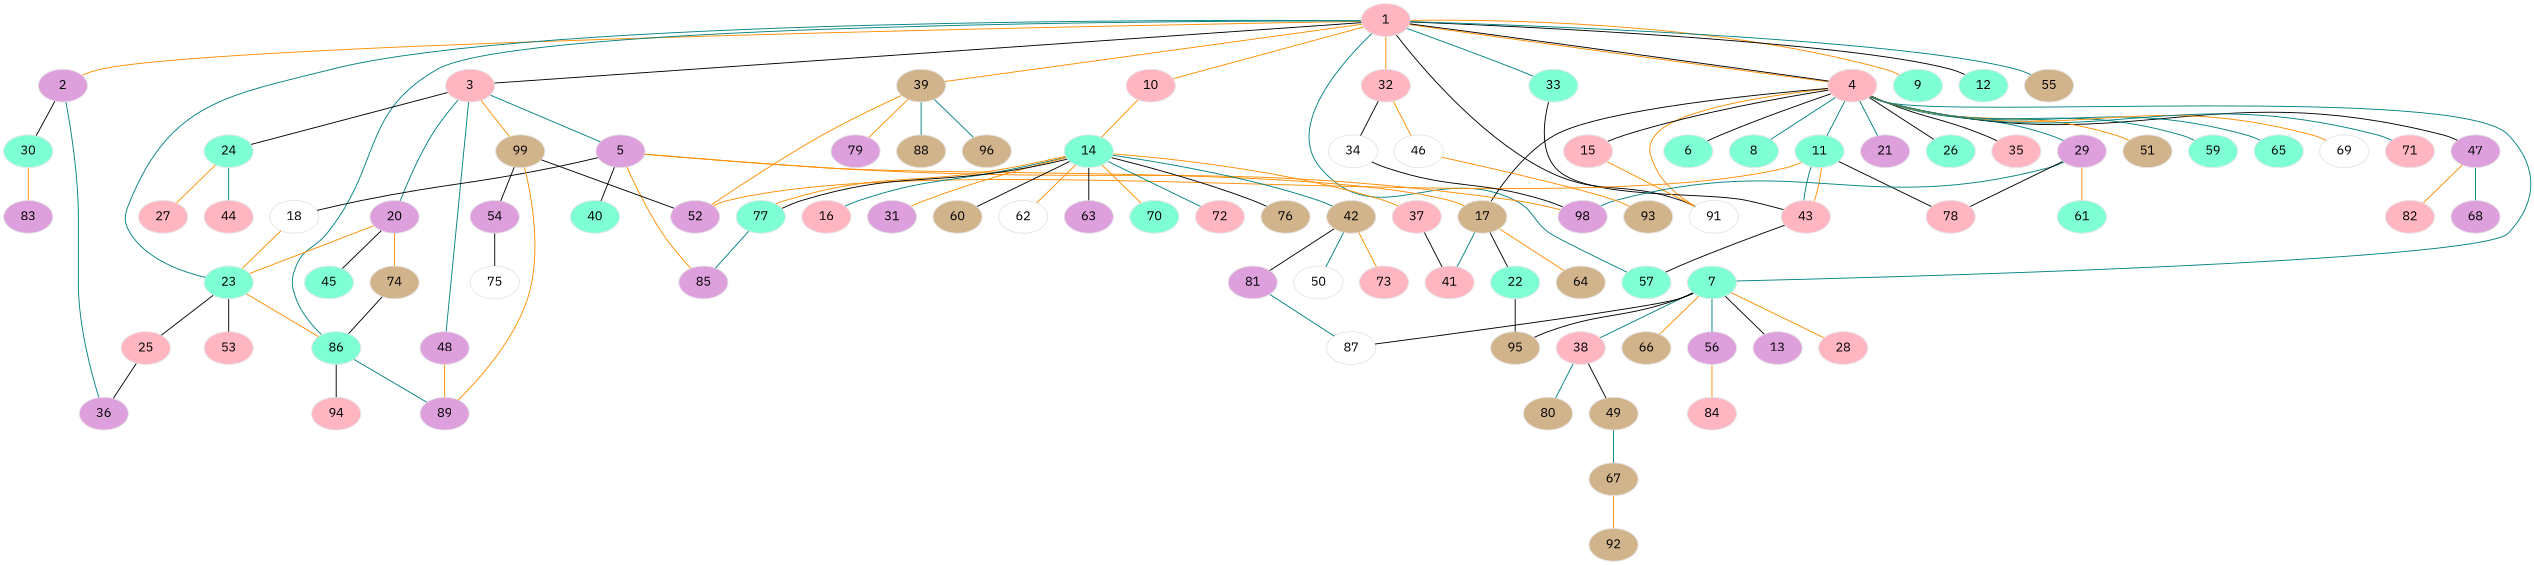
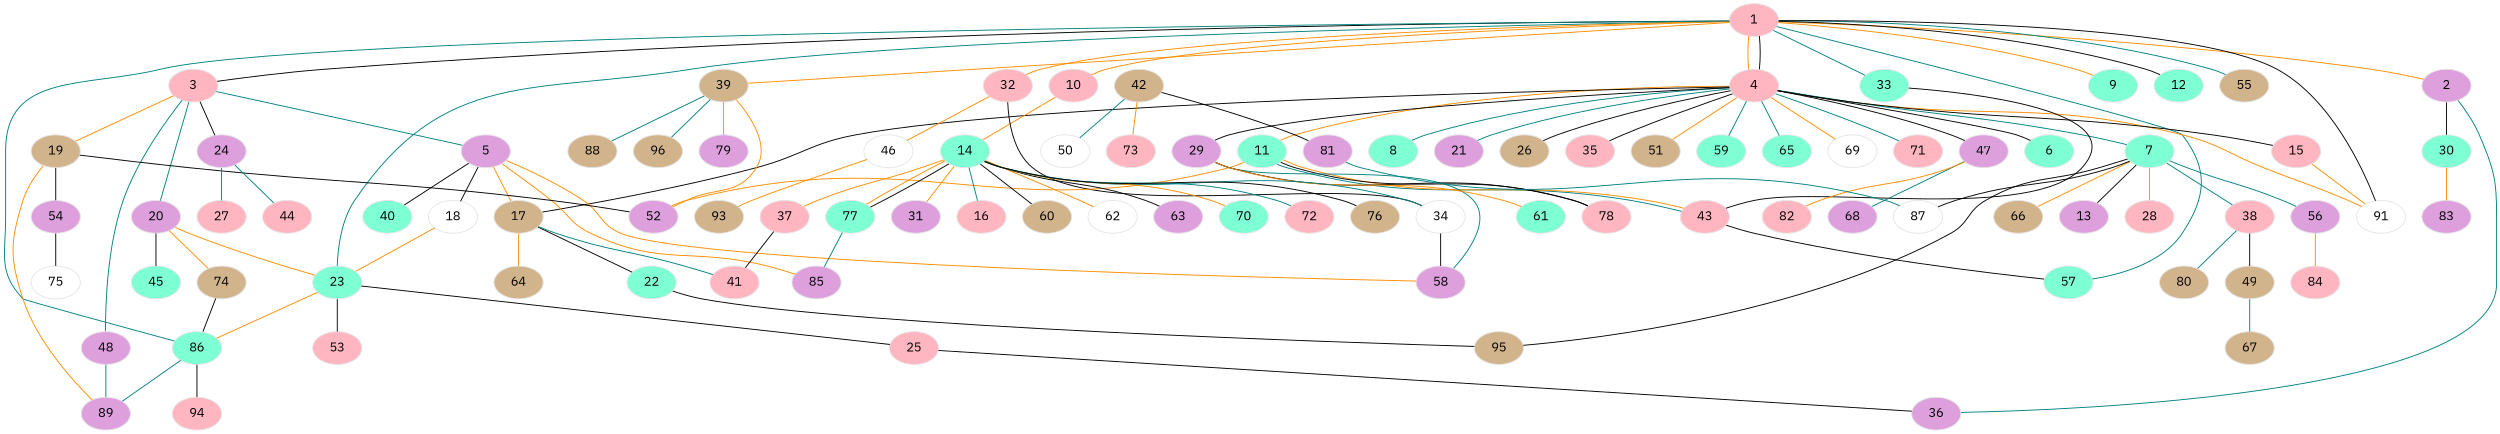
edge "4" -- "11": color teal -> darkorange
edge "4" -- "29": color teal -> black
node "24": fillcolor aquamarine -> plum
node "99": label "99" -> "19"
node "26": fillcolor aquamarine -> tan
edge "14" -- "42": now "14" -- "34"
edge "24" -- "27": color darkorange -> teal
node "98": label "98" -> "58"
edge "48" -- "89": color darkorange -> teal
node "92": removed
